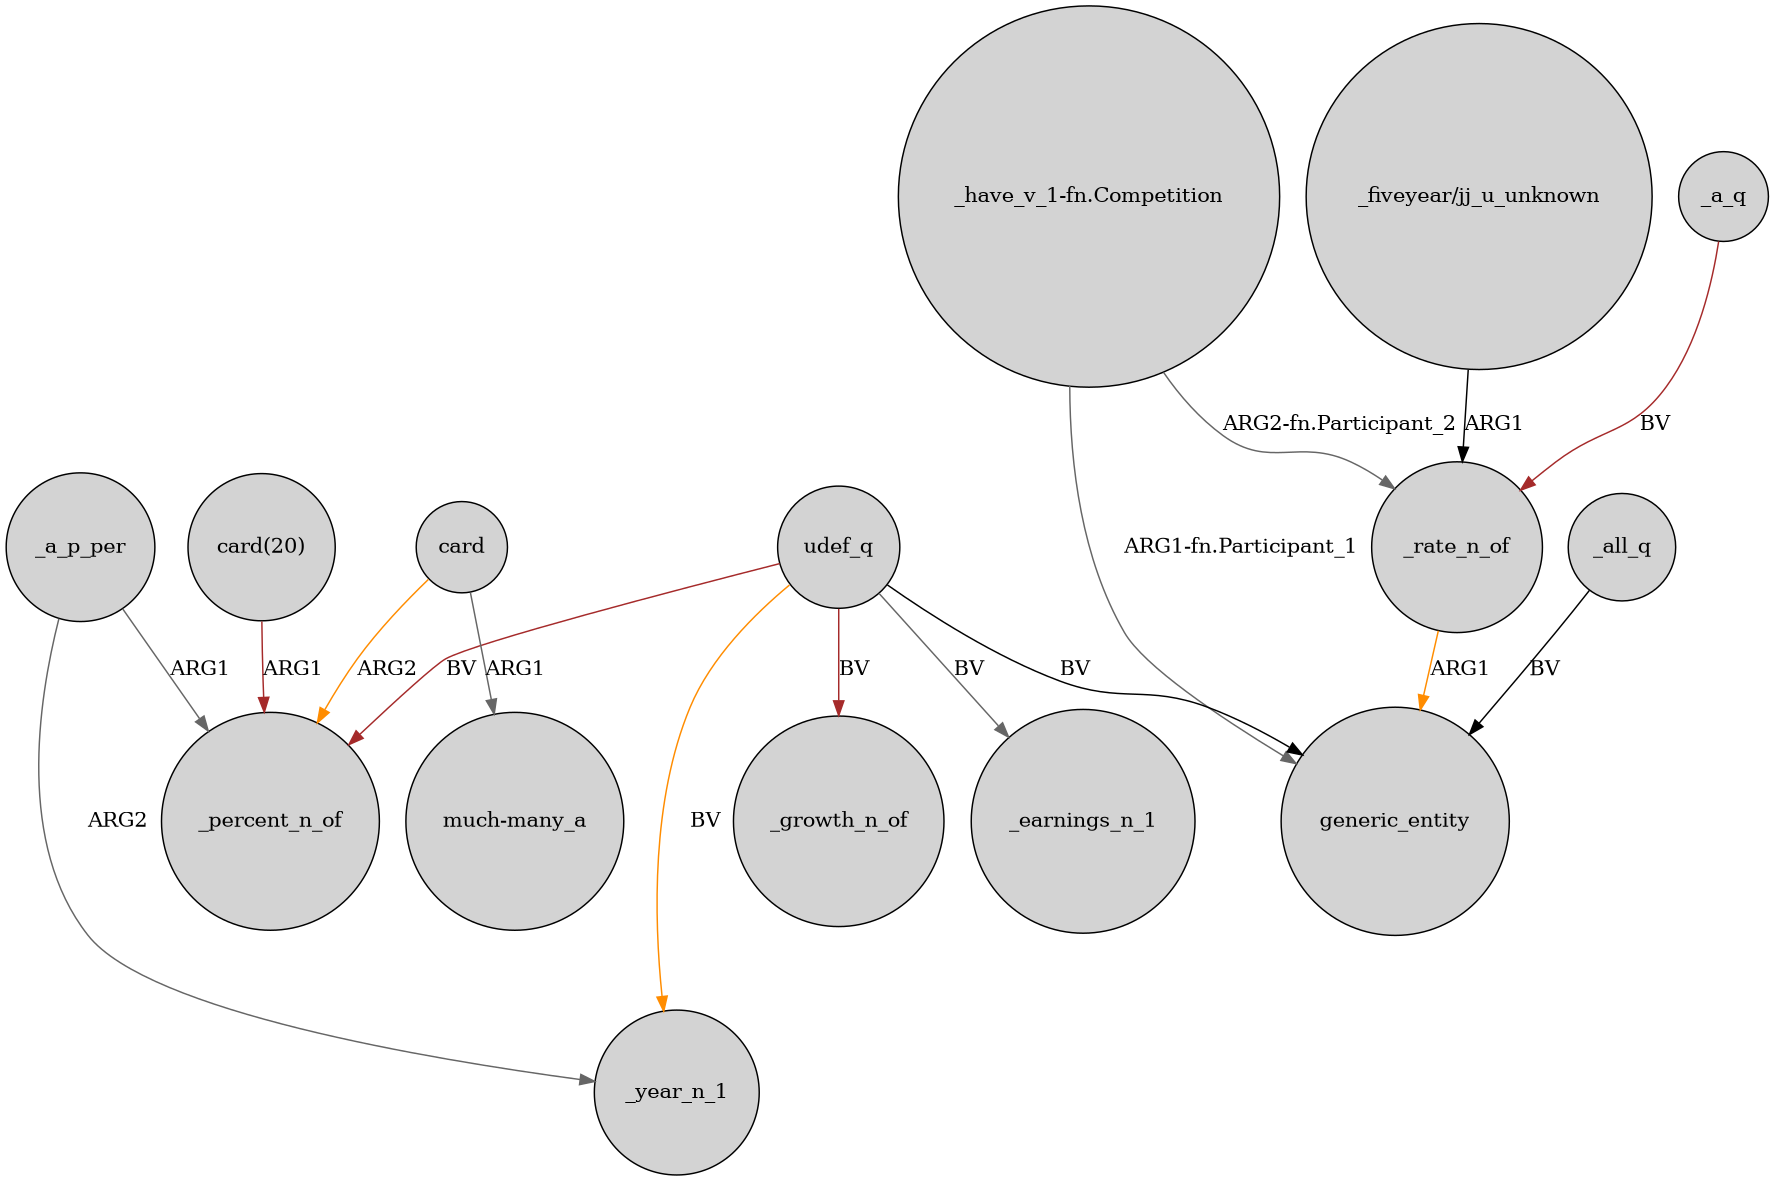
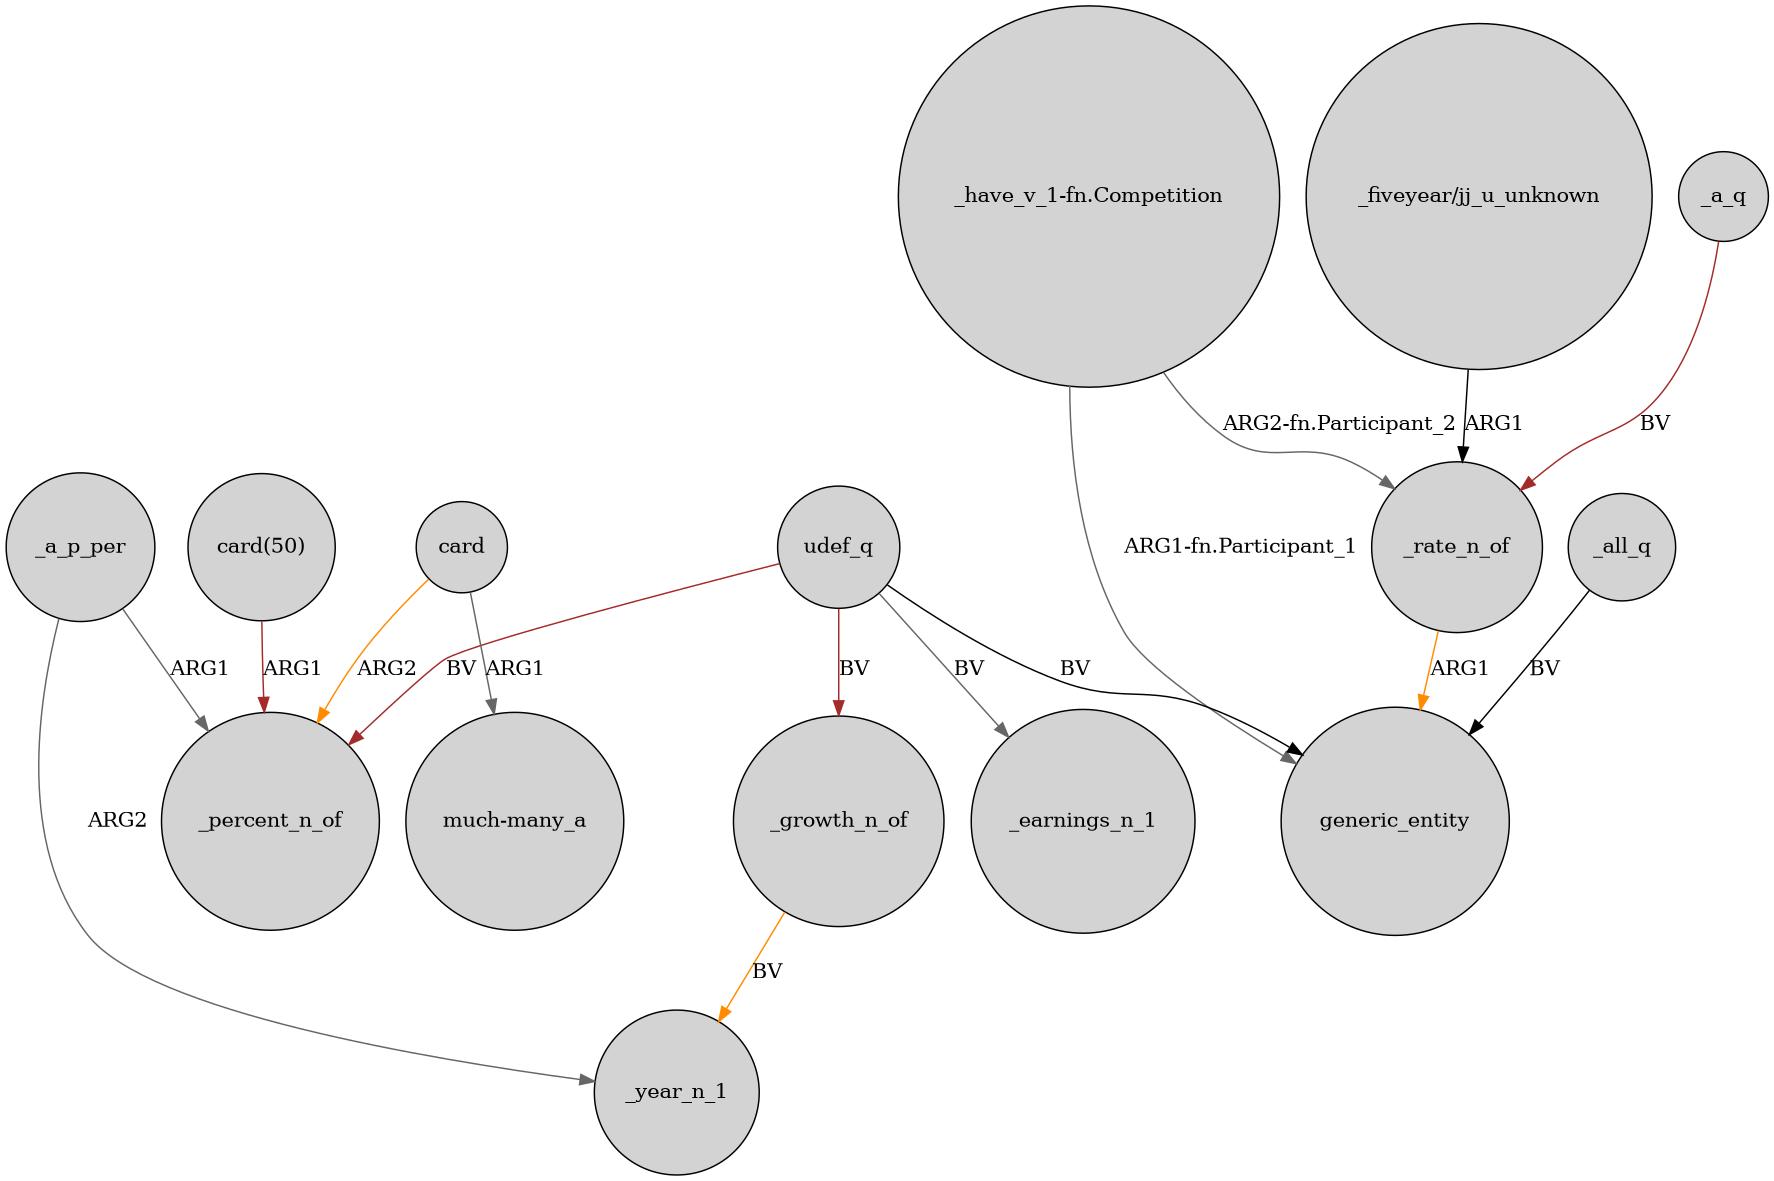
node "card(20)": label "card(20)" -> "card(50)"
edge "udef_q" -> "_year_n_1": now "_growth_n_of" -> "_year_n_1"
